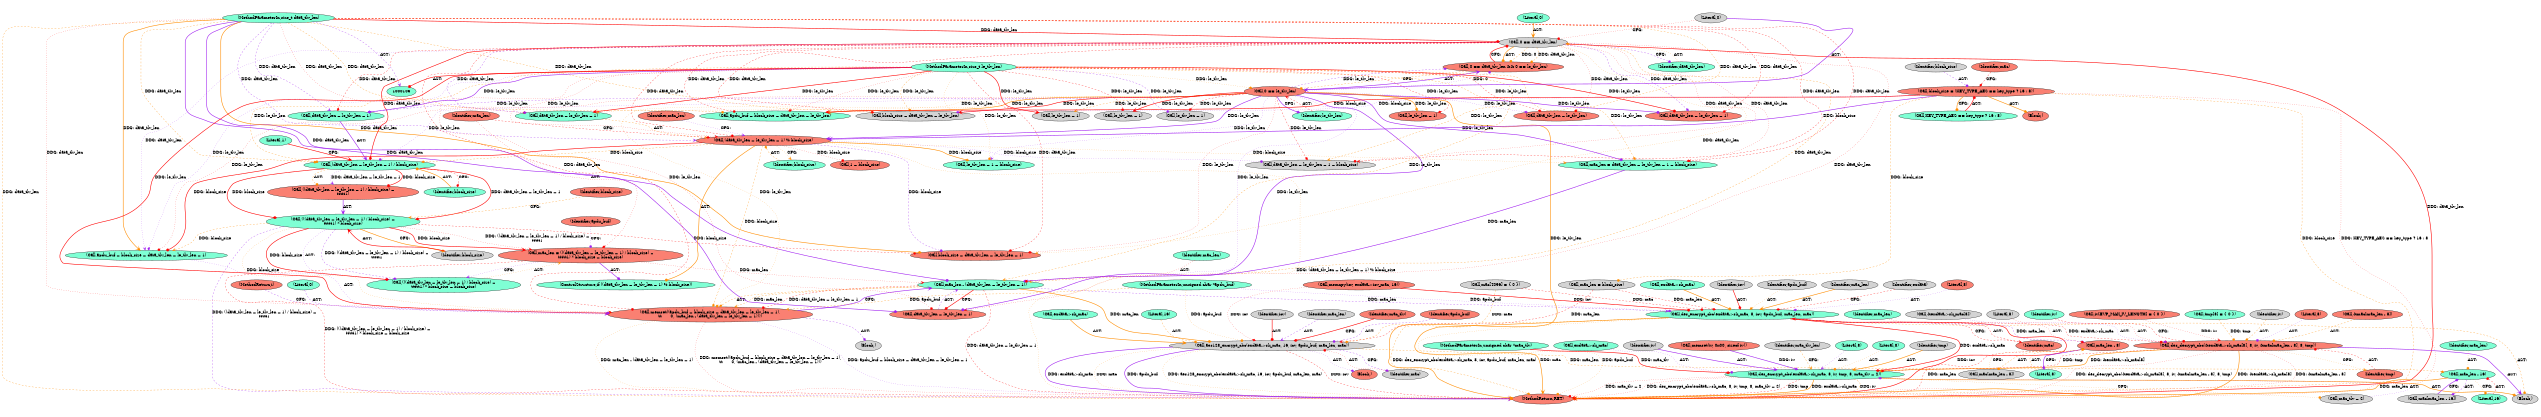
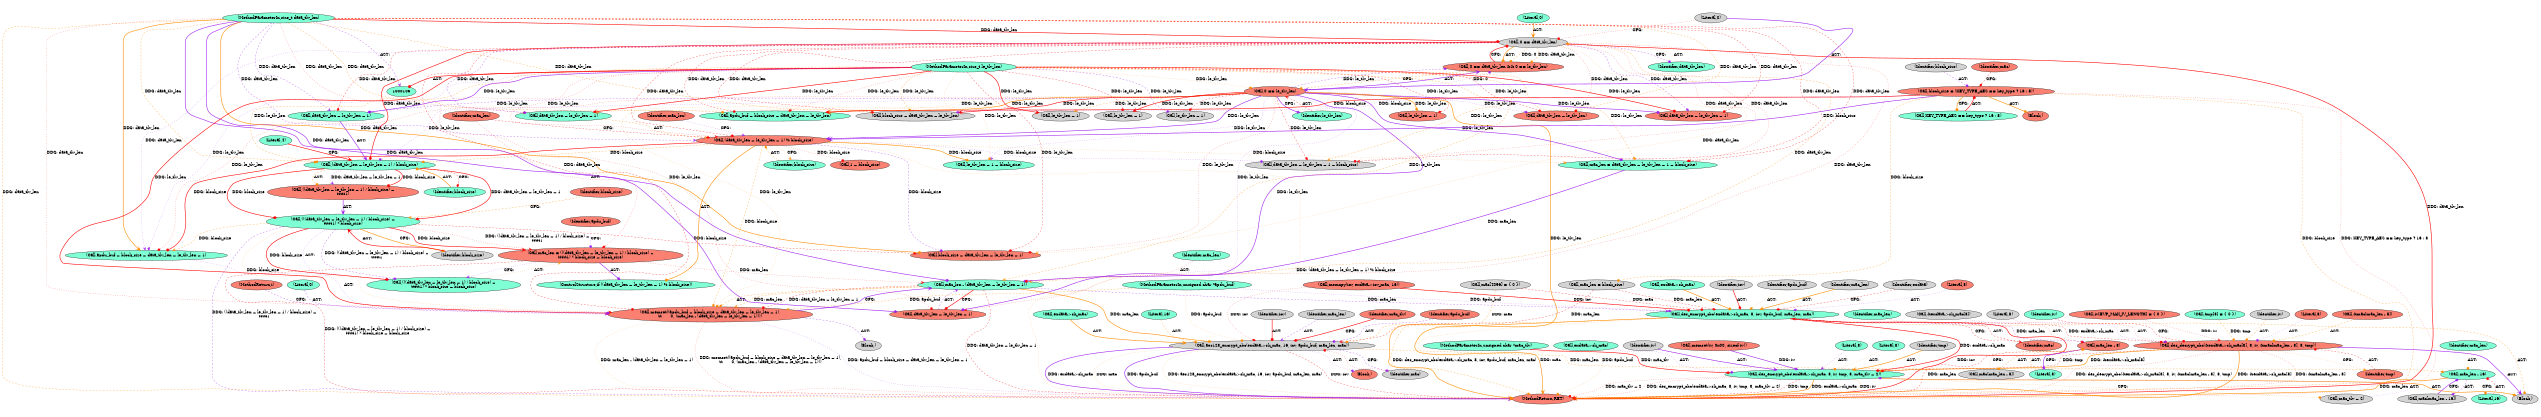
node "(Literal,1)": label "(Literal,1)" -> "(Literal,4)"
edge "(MethodParameterIn,size_t le_tlv_len)" -> "(Call,block_size + data_tlv_len + le_tlv_len + 1)": label "DDG: data_tlv_len" -> "DDG: le_tlv_len"
node "(Identifier,mac_tlv_len)": removed
